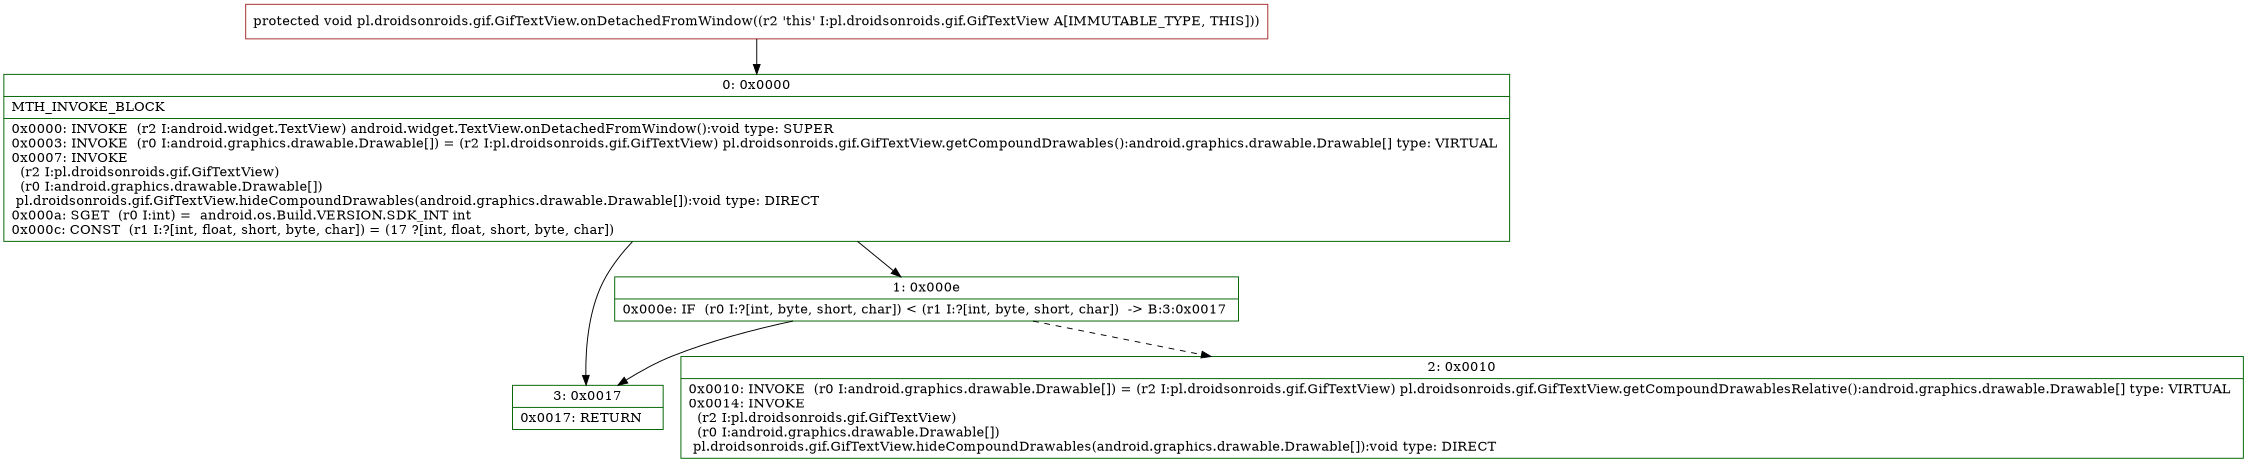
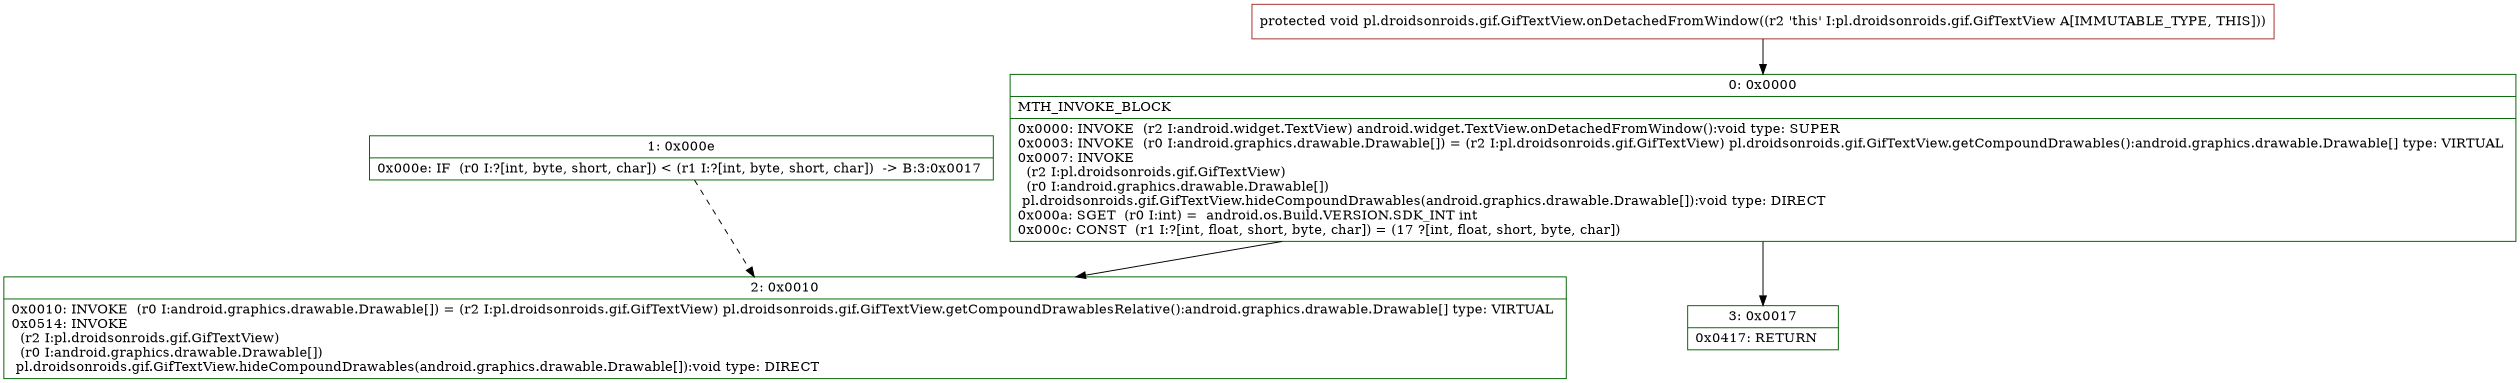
edge "0: 0x0000" -> "1: 0x000e": now "0: 0x0000" -> "2: 0x0010"
edge "1: 0x000e" -> "3: 0x0017": removed
node "2: 0x0010": text "0x0014: INVOKE" -> "0x0514: INVOKE"
node "3: 0x0017": text "0x0017: RETURN" -> "0x0417: RETURN"
